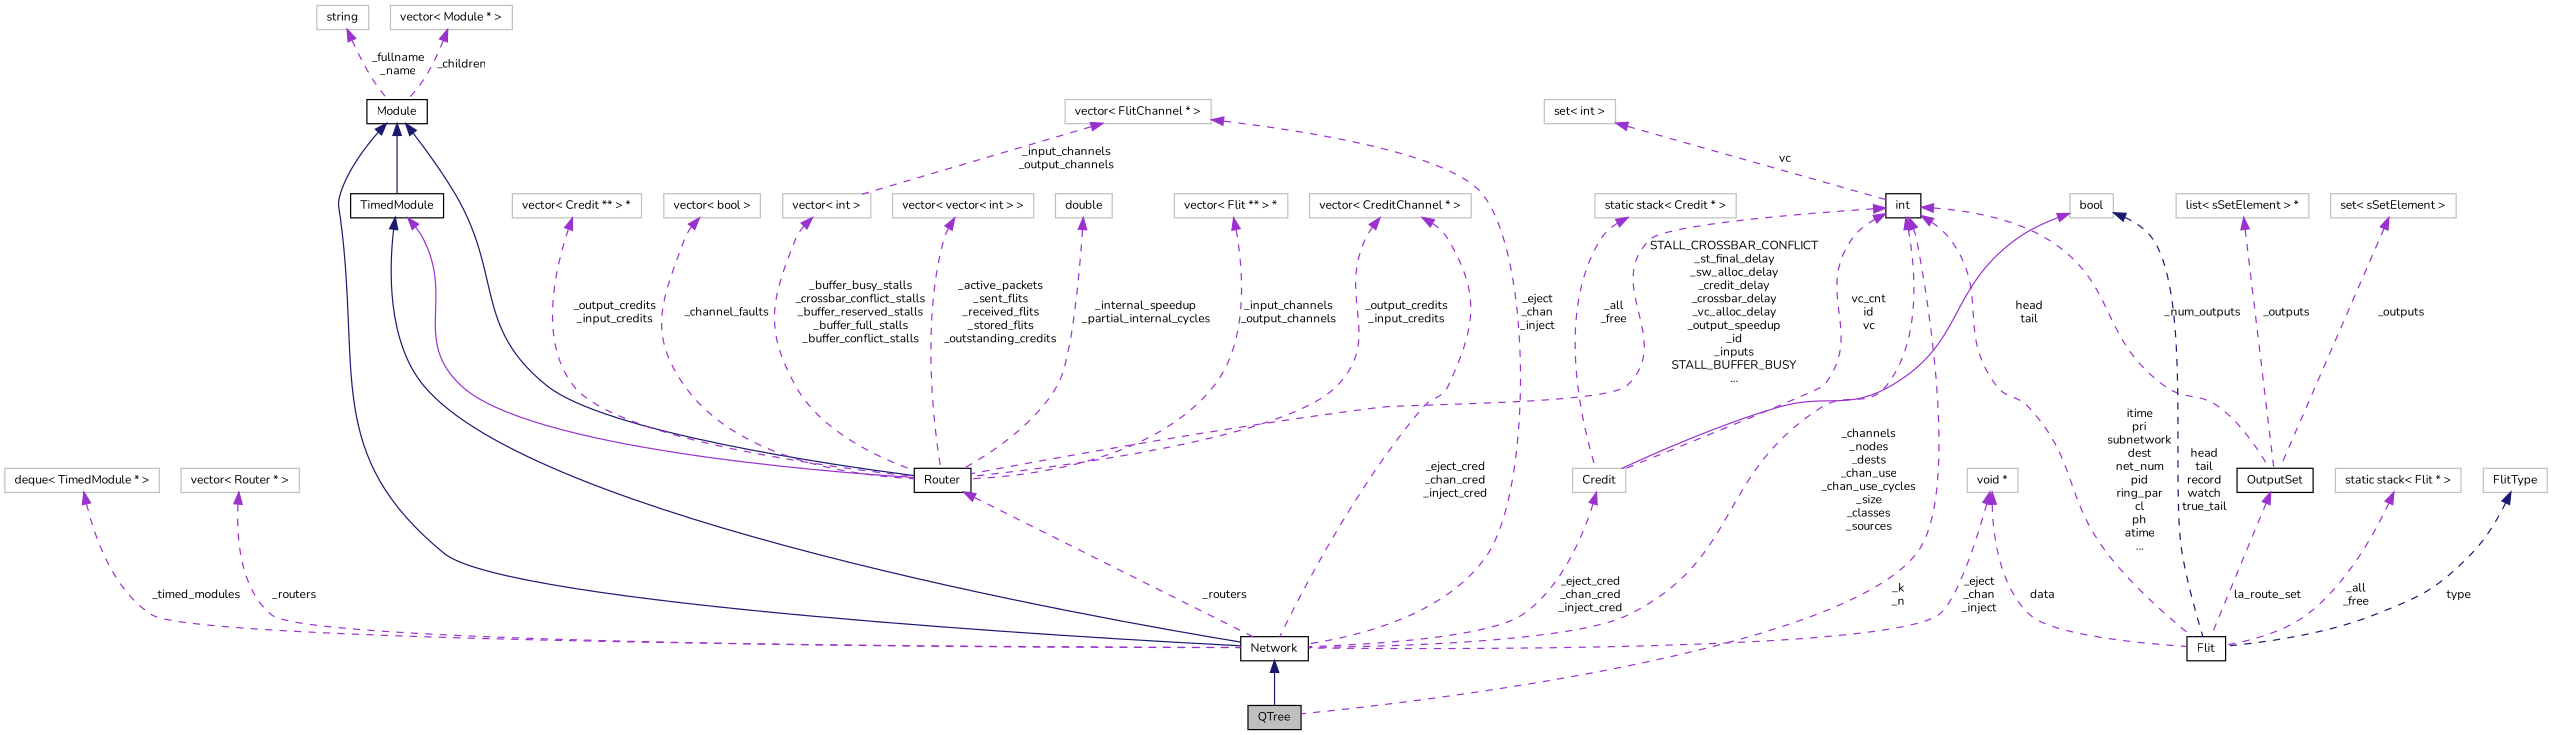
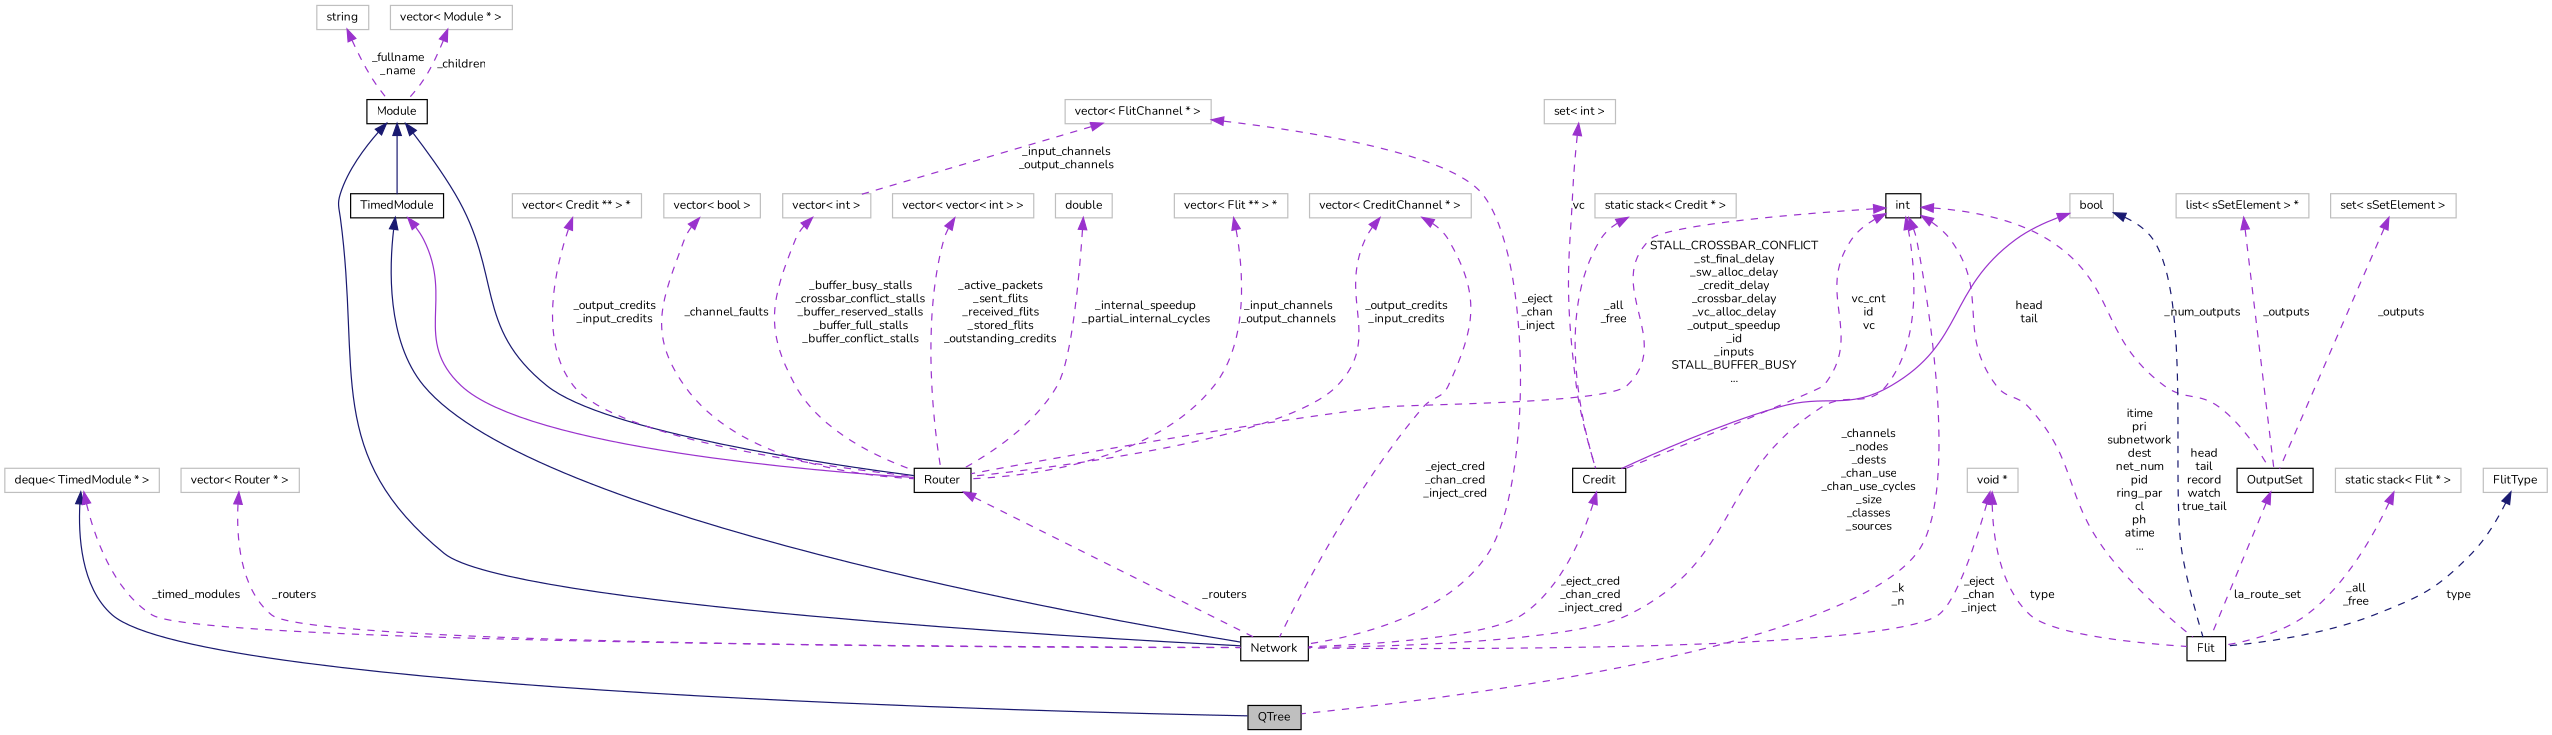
edge "int" -> "set< int >": now "Credit" -> "set< int >"
node "Credit": color grey75 -> black
edge "Flit" -> "void *": label "data" -> "type"
edge "QTree" -> "Network": now "QTree" -> "deque< TimedModule * >"
